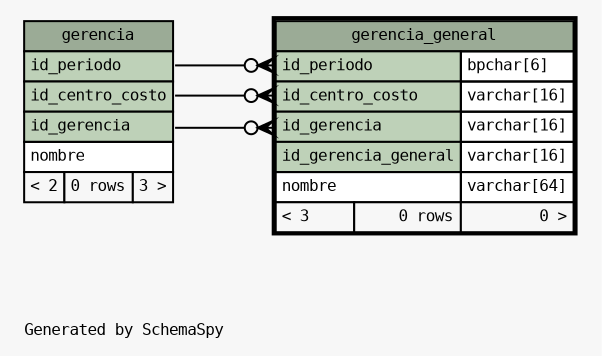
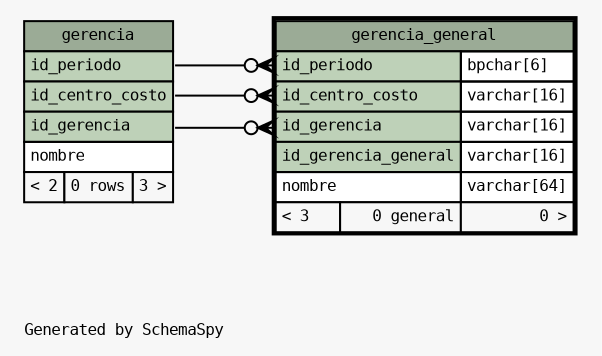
node "gerencia_general": text "0 rows" -> "0 general"
